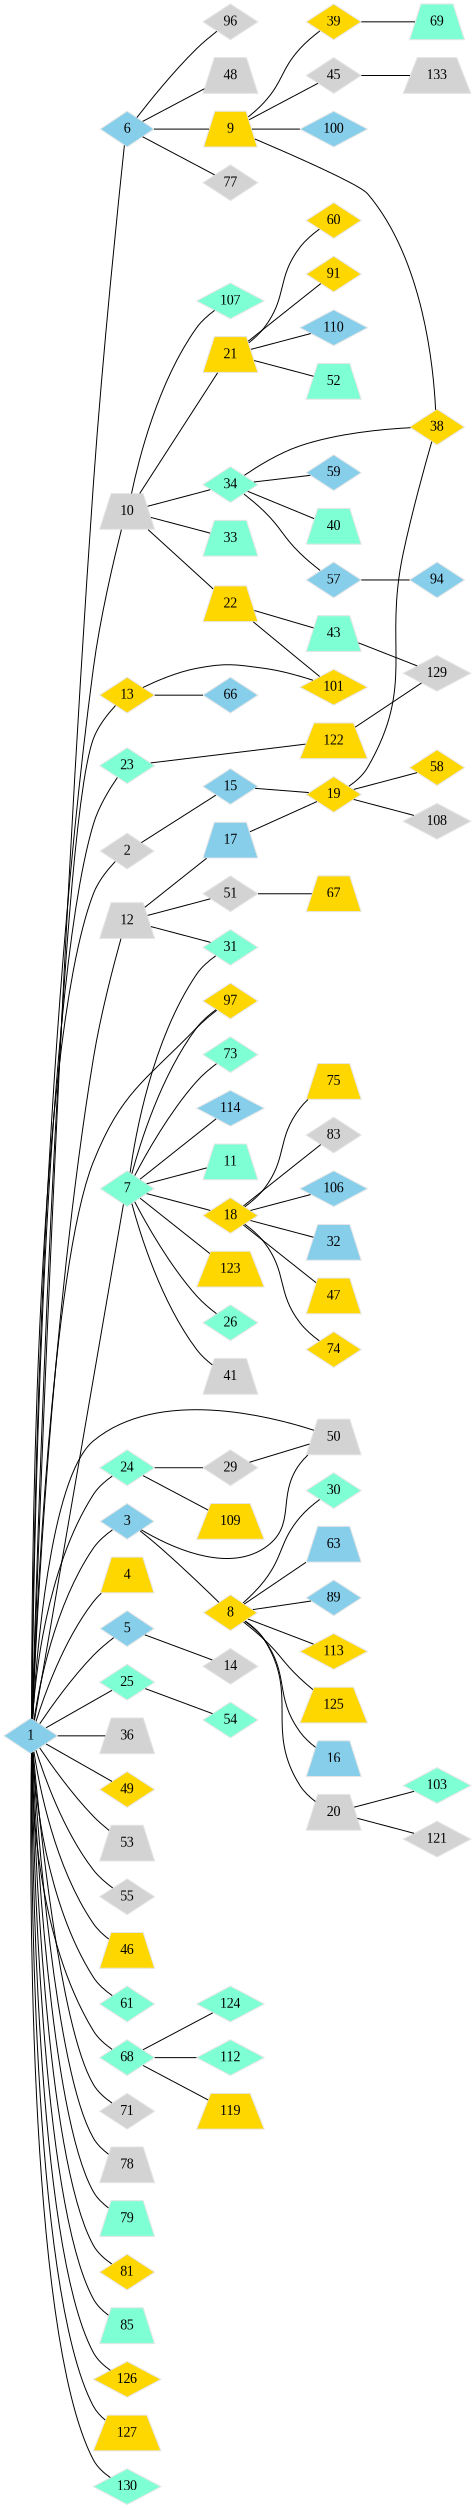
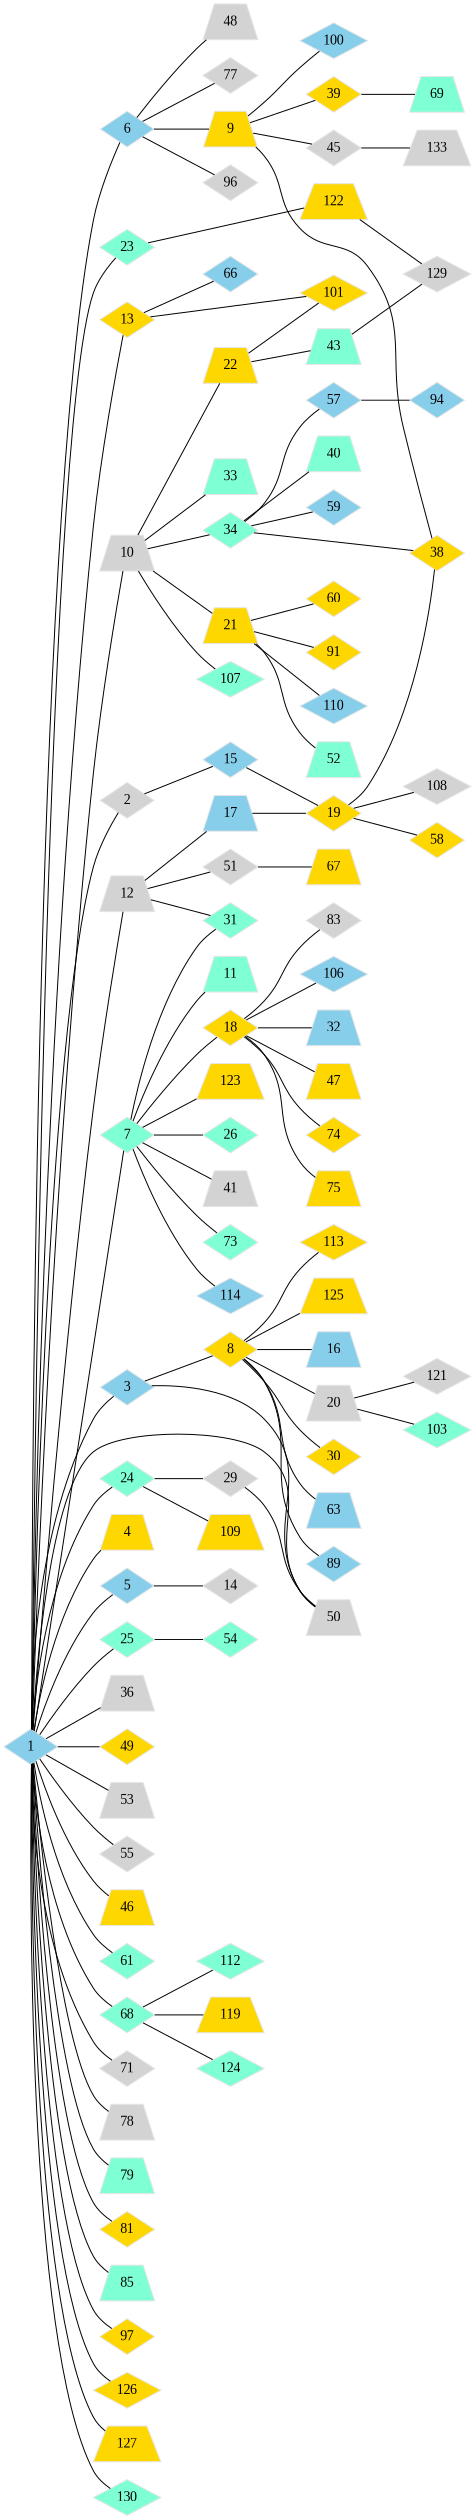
edge "97" -- "7": removed
node "30": fillcolor aquamarine -> gold
